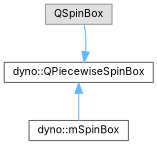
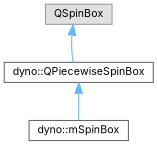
edge "QSpinBox" -> "dyno::QPiecewiseSpinBox": reversed
